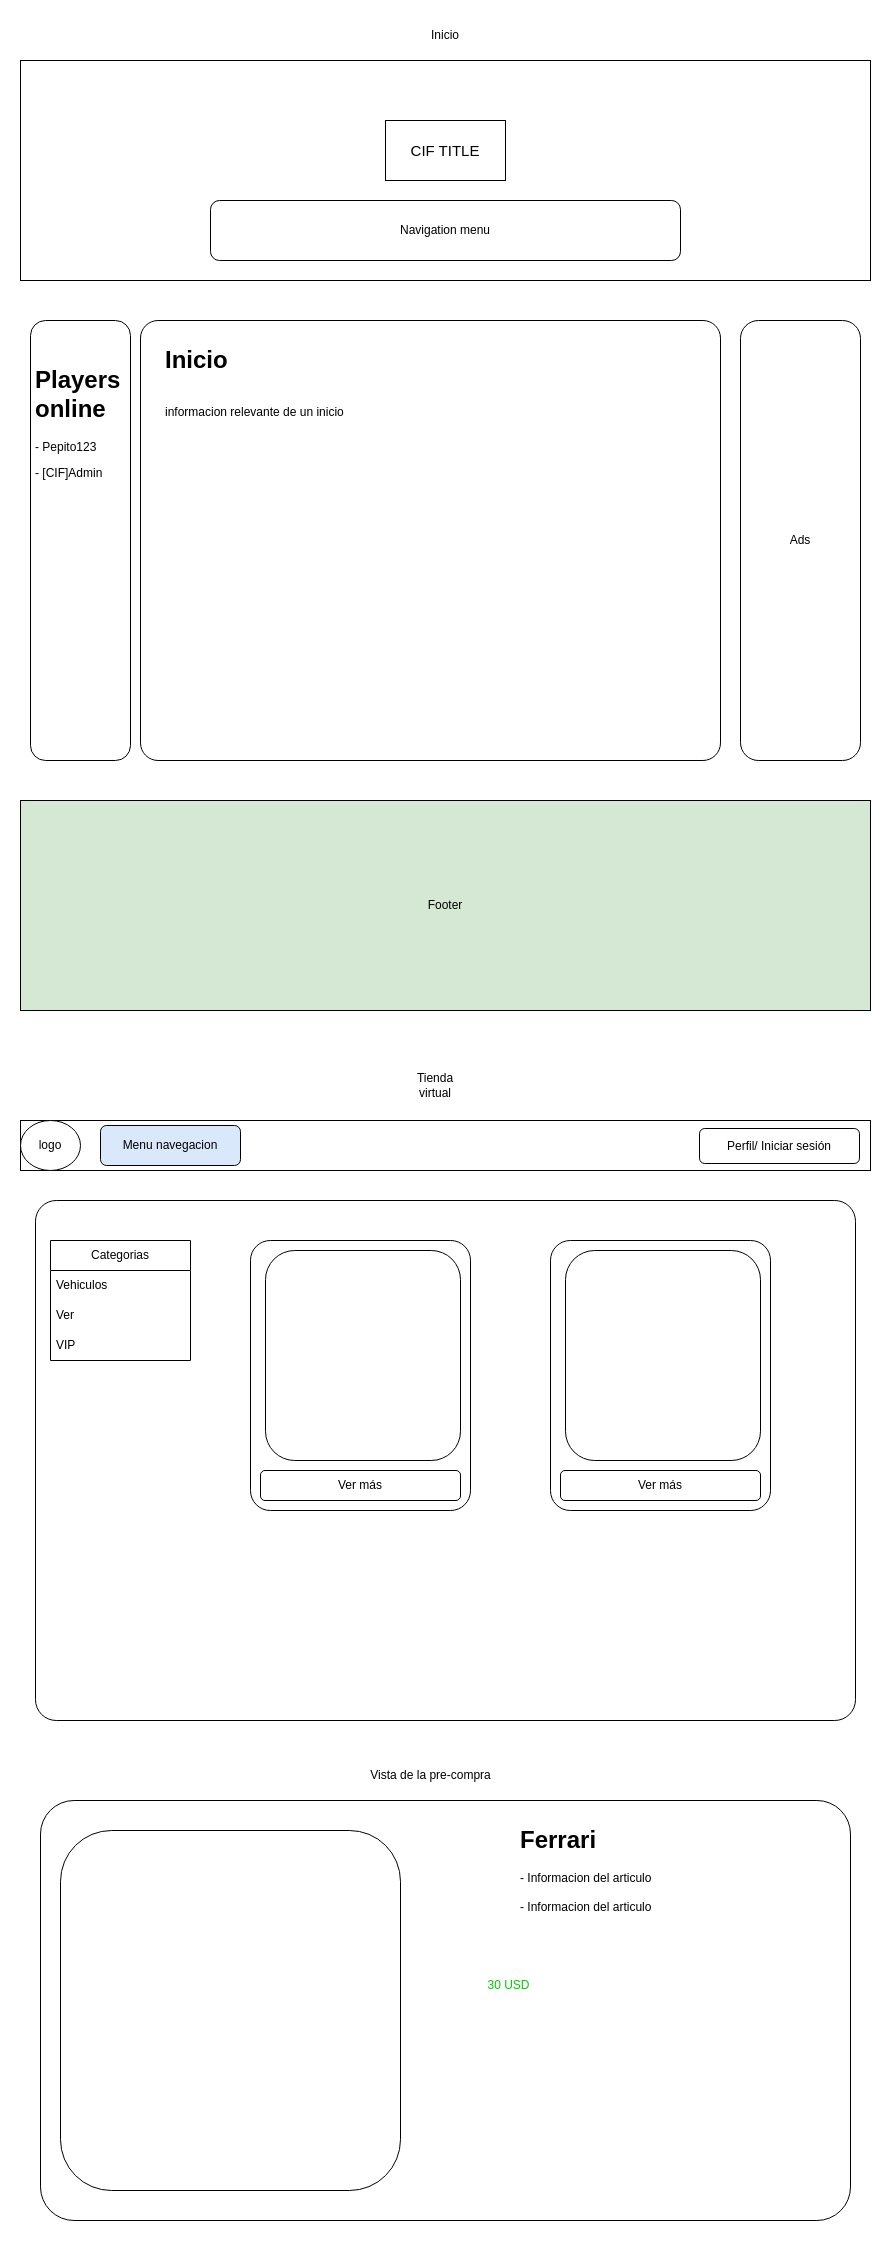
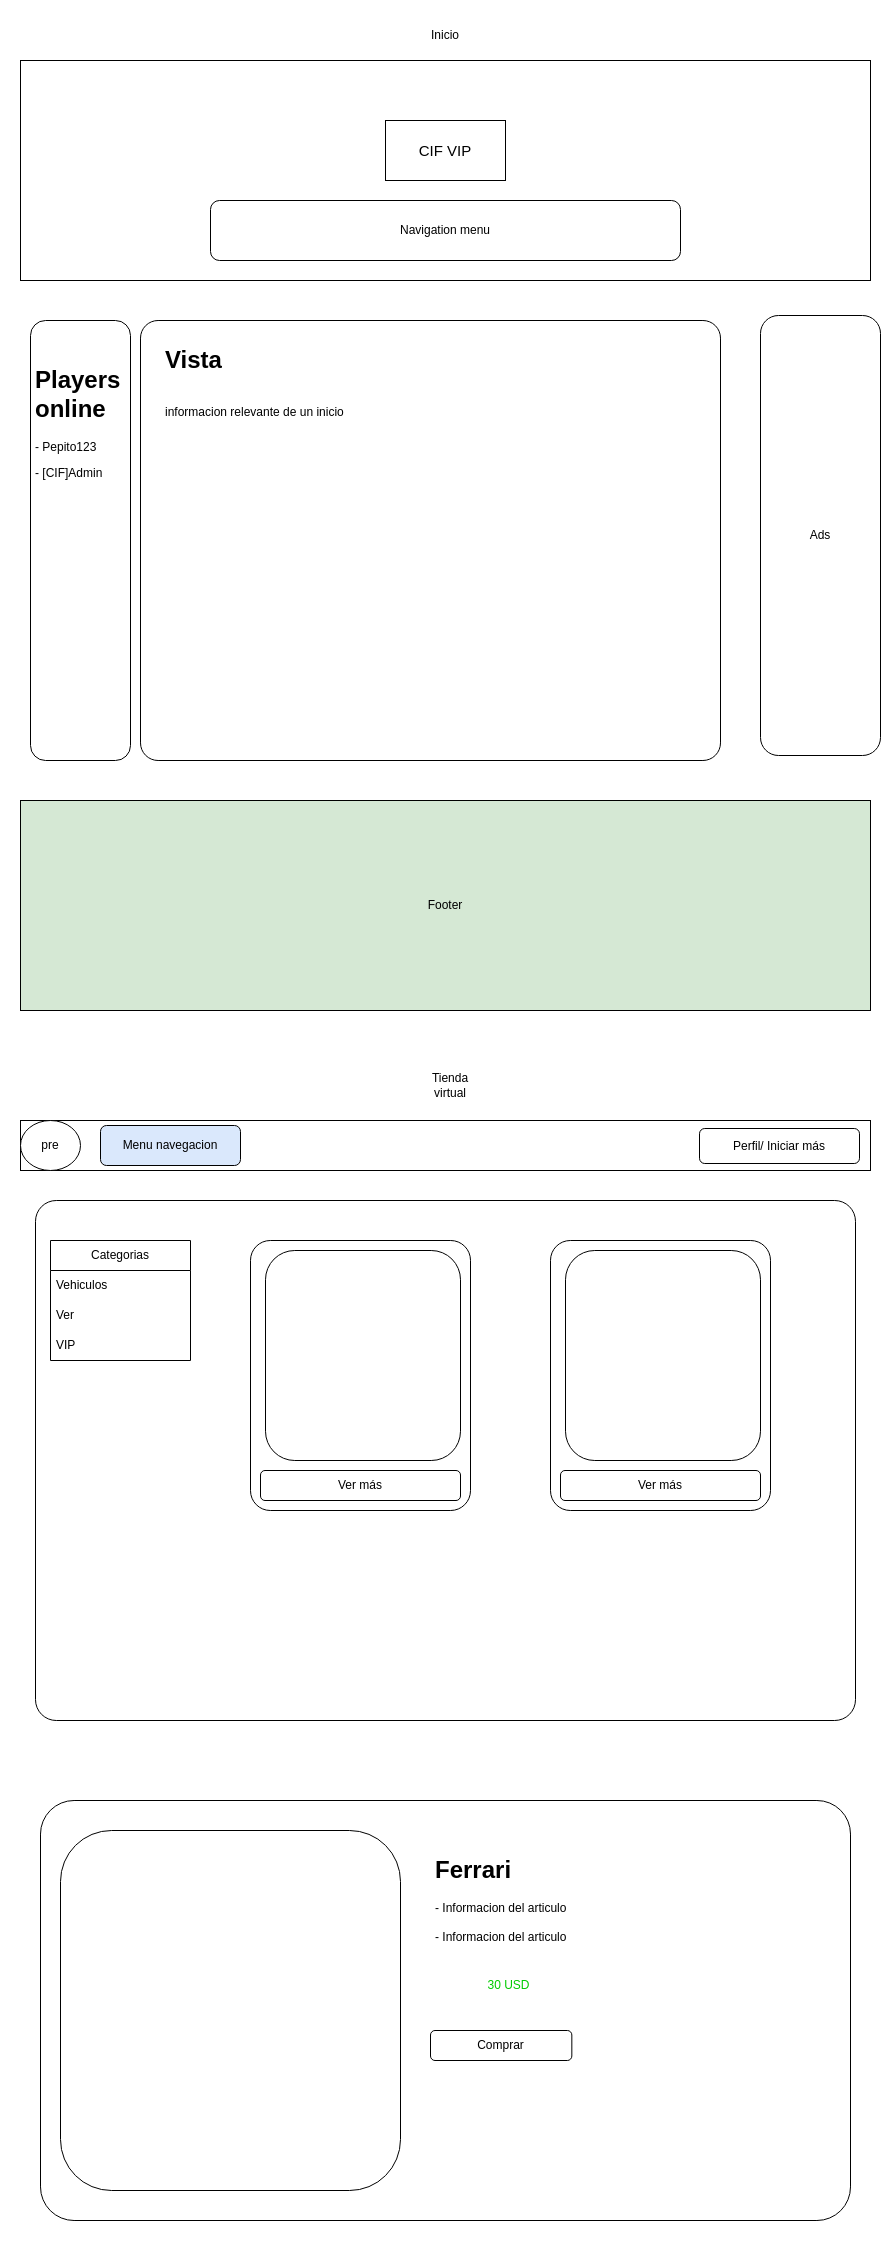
node "CIF TITLE": label "CIF TITLE" -> "CIF VIP"
node "Inicio informacion relevante de un inicio": label "Inicio informacion relevante de un inicio" -> "Vista informacion relevante de un inicio"
node "Ads": moved (801, 541) -> (821, 536)
node "Tienda virtual": moved (436, 1086) -> (451, 1086)
node "logo": label "logo" -> "pre"
node "Perfil/ Iniciar sesión": label "Perfil/ Iniciar sesión" -> "Perfil/ Iniciar más"
node "Vista de la pre-compra": removed
node "Ferrari - Informacion del articulo - Informacion del articulo": moved (611, 1881) -> (526, 1911)
node "Comprar": added
